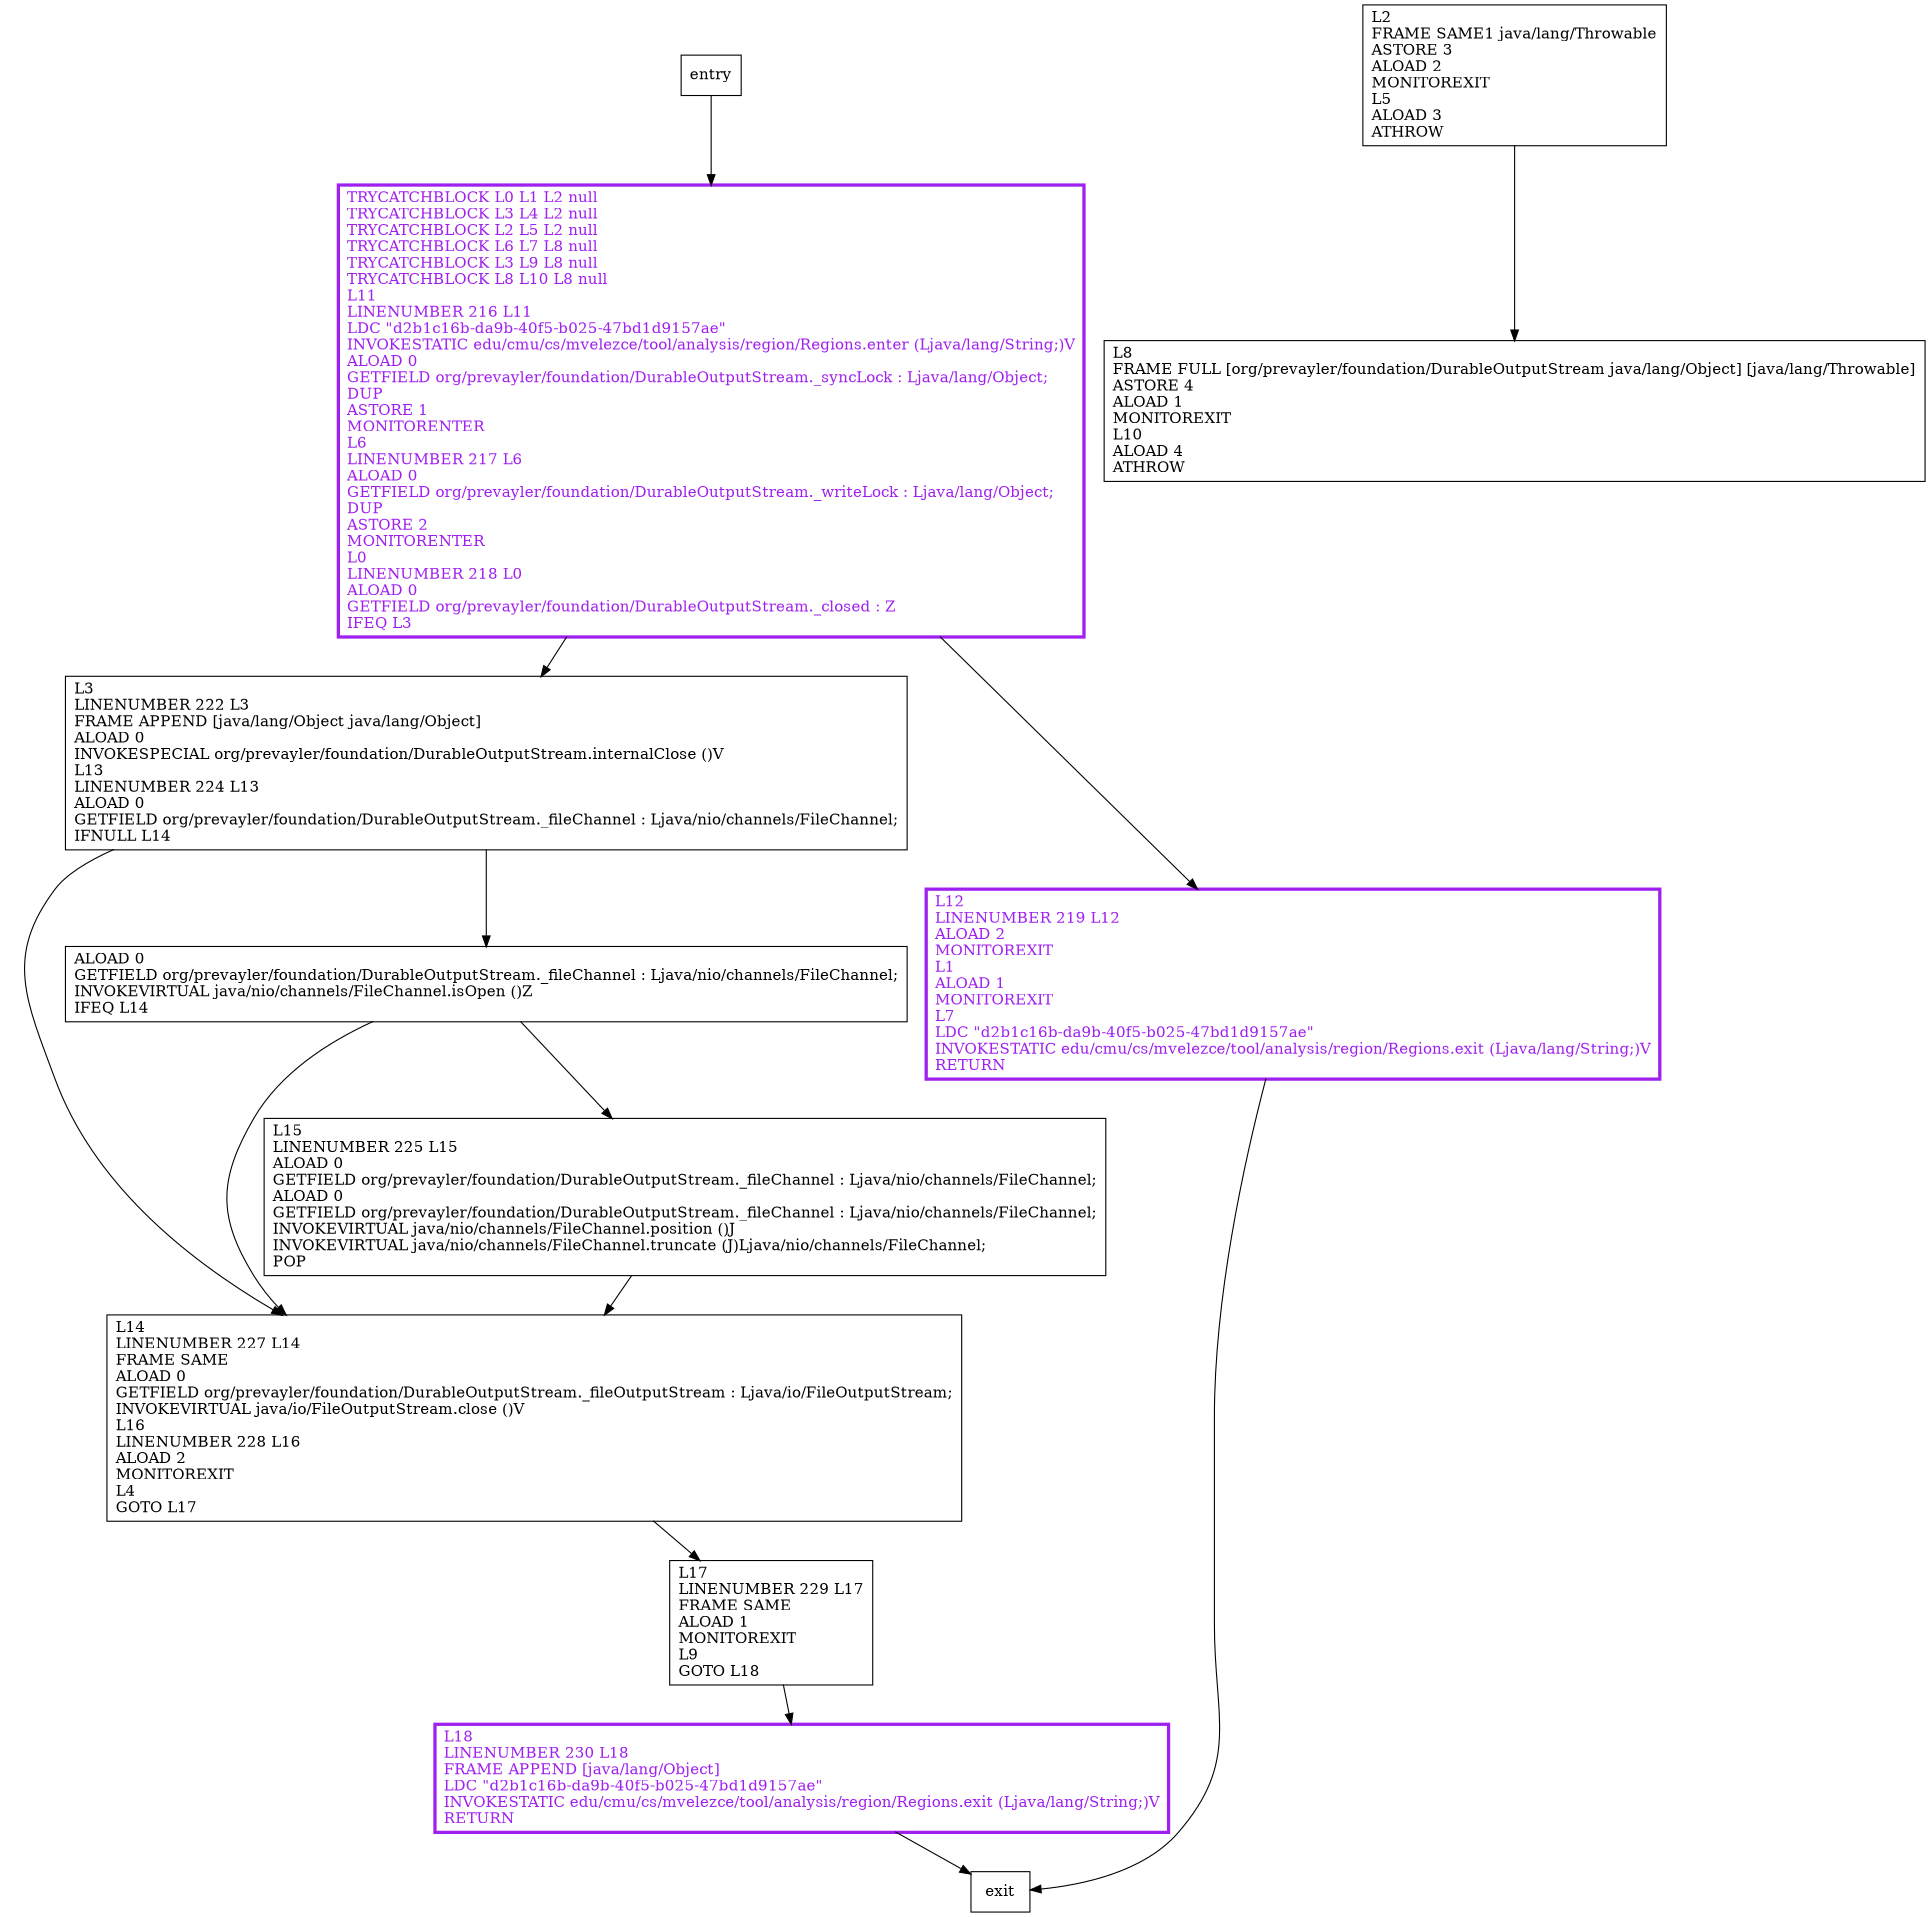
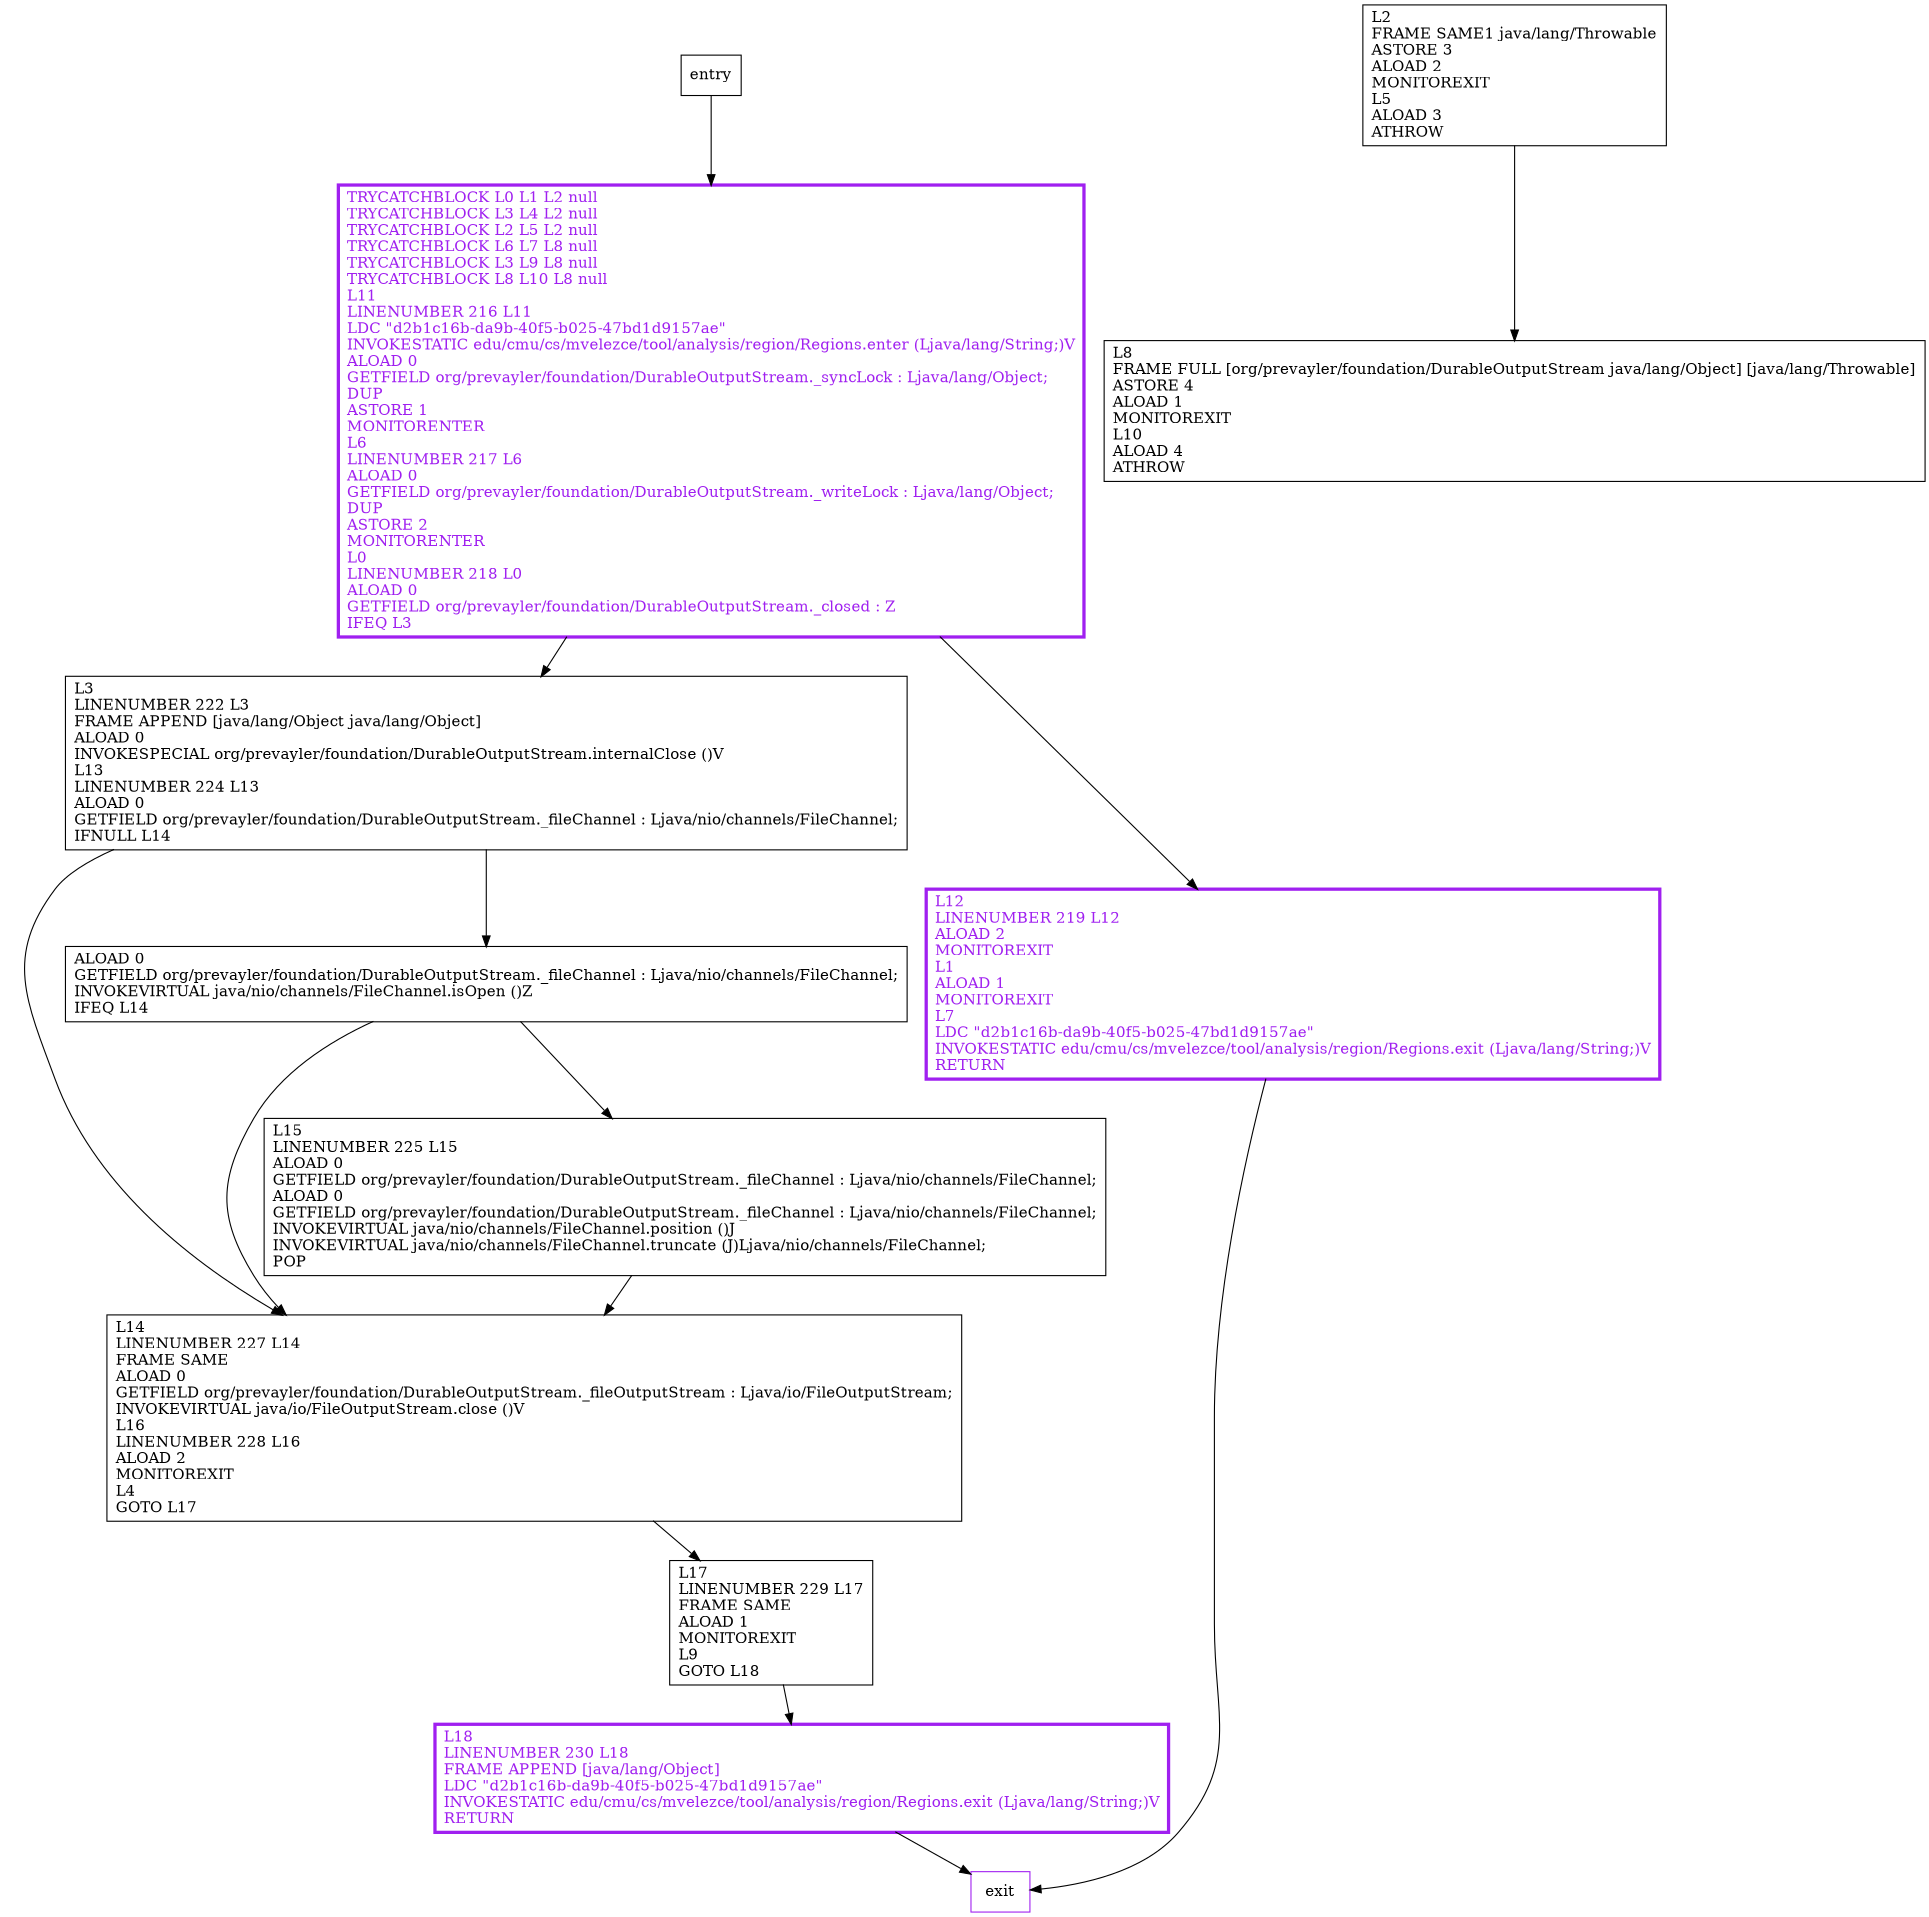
node "exit": color black -> purple
